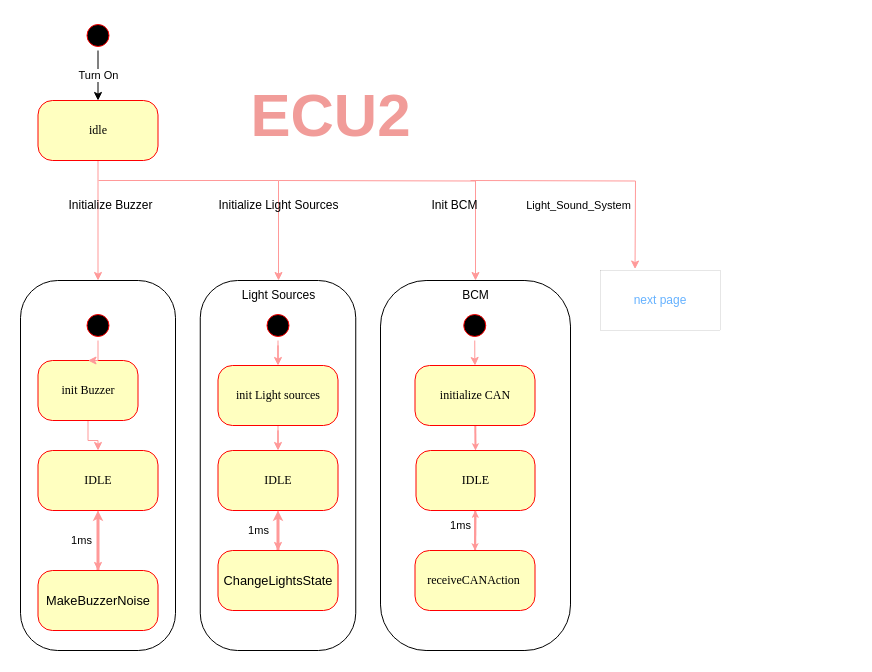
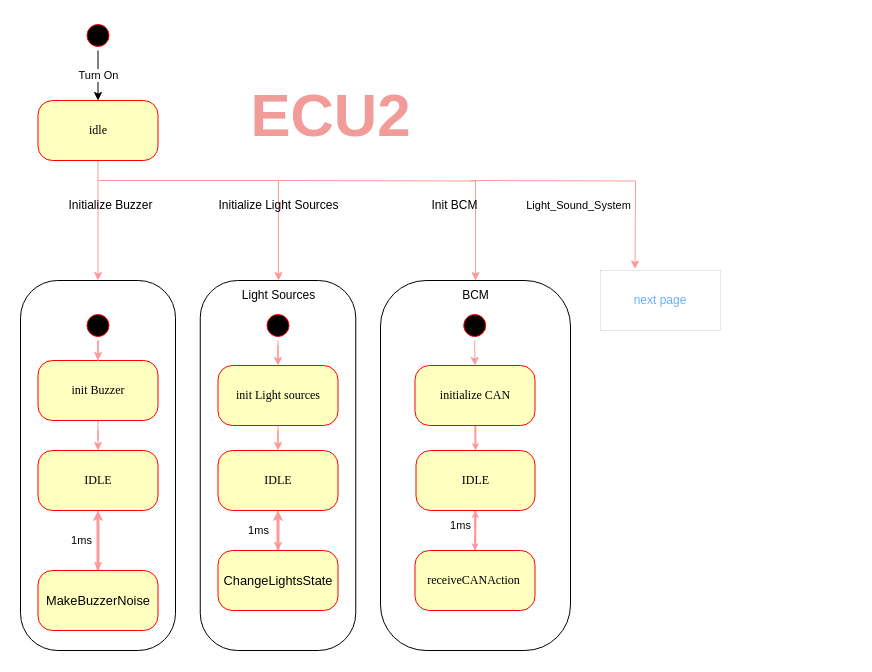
node "init Buzzer": size 100x60 -> 120x60
